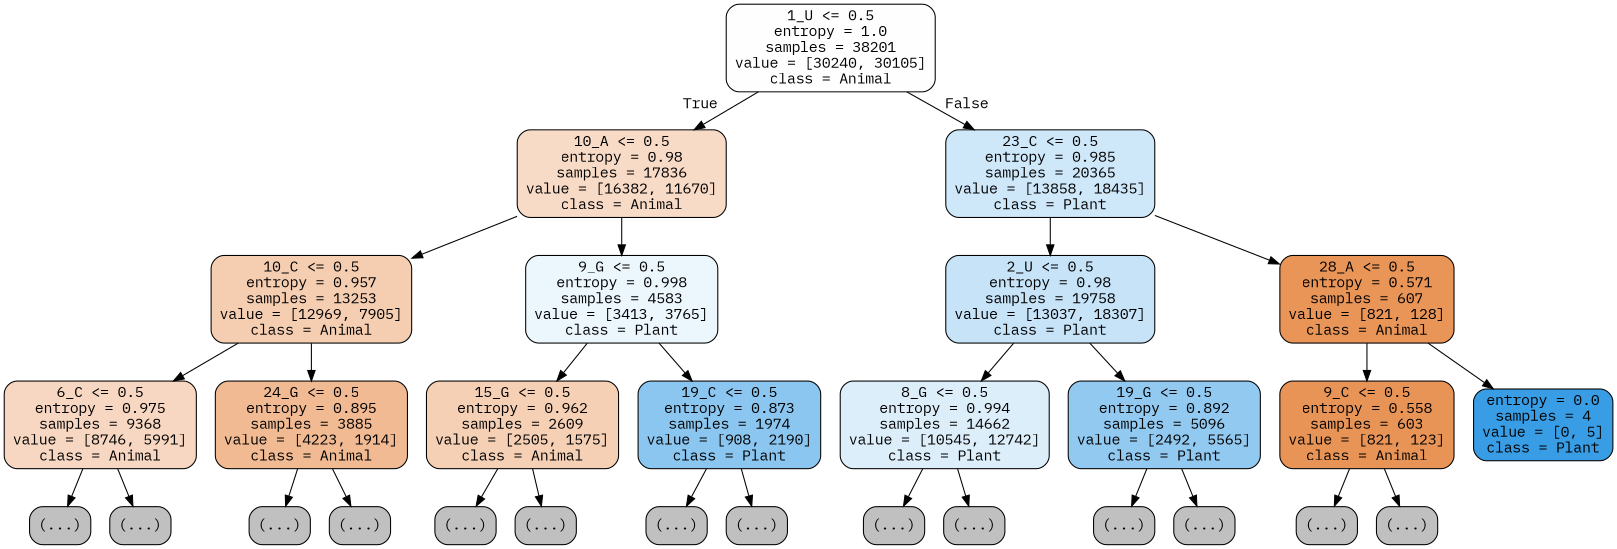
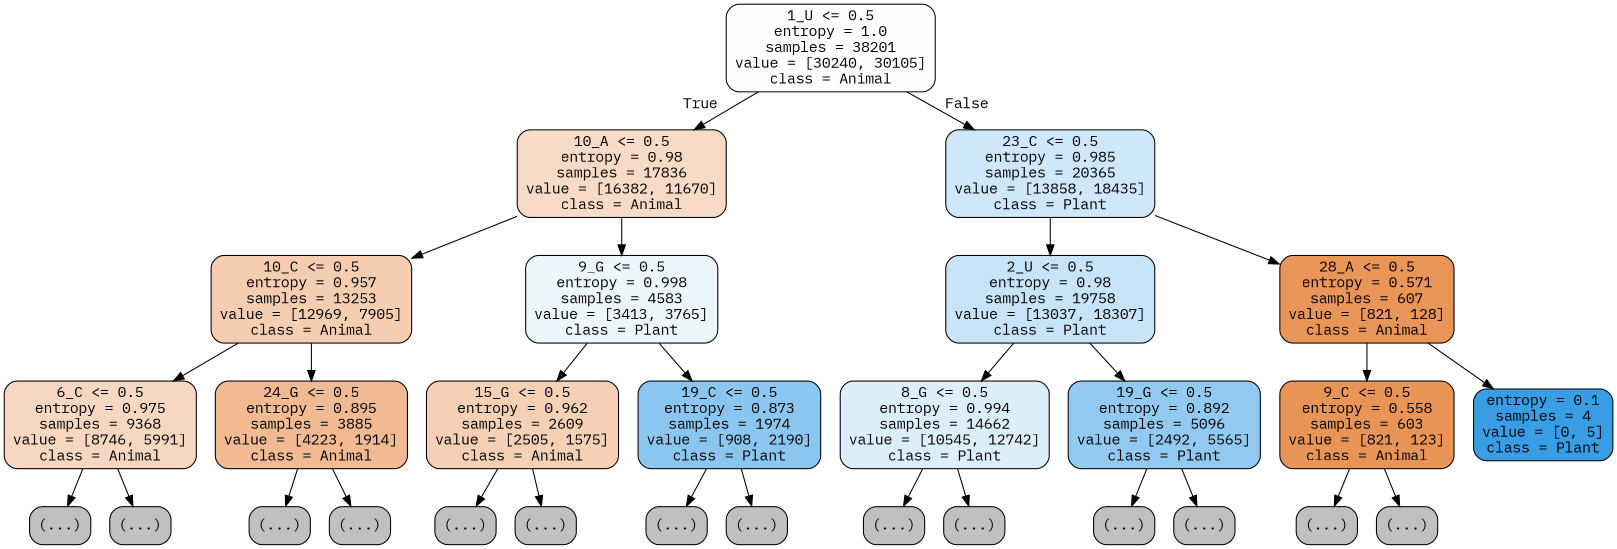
node "entropy = 0.0 samples = 4 value = [0, 5] class = Plant": label "entropy = 0.0 samples = 4 value = [0, 5] class = Plant" -> "entropy = 0.1 samples = 4 value = [0, 5] class = Plant"
